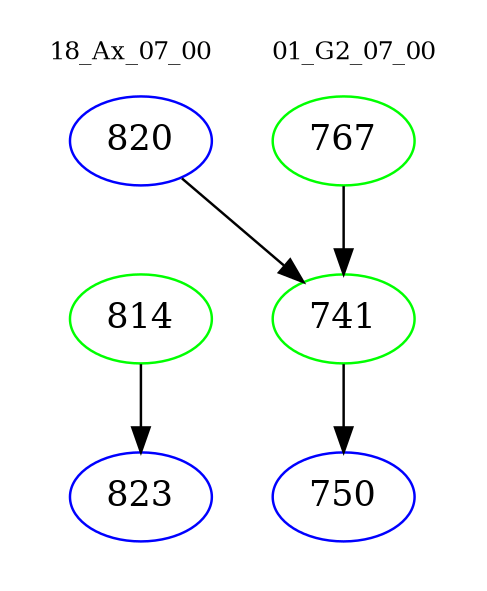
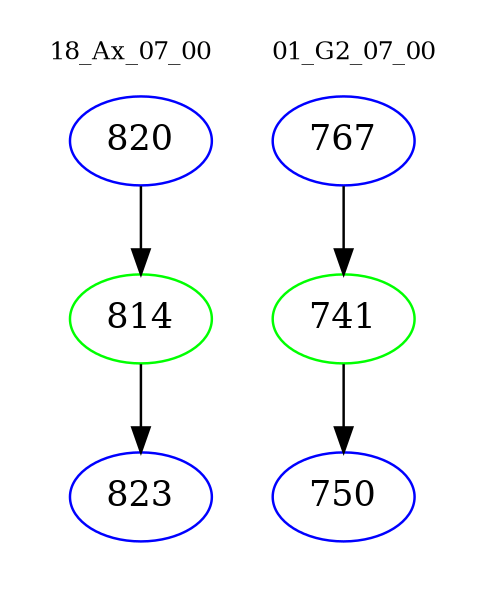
node "767": color green -> blue
edge "820" -> "741": now "820" -> "814"
